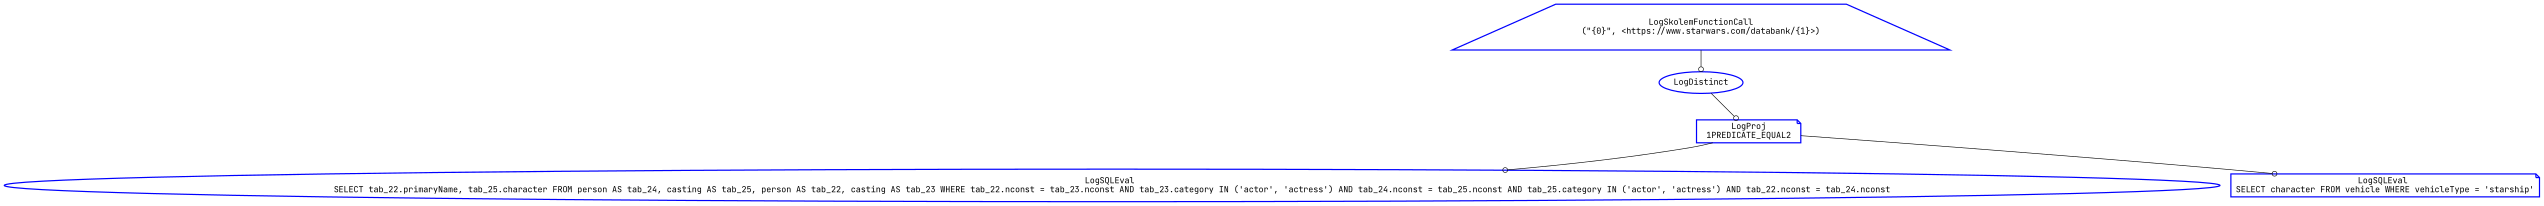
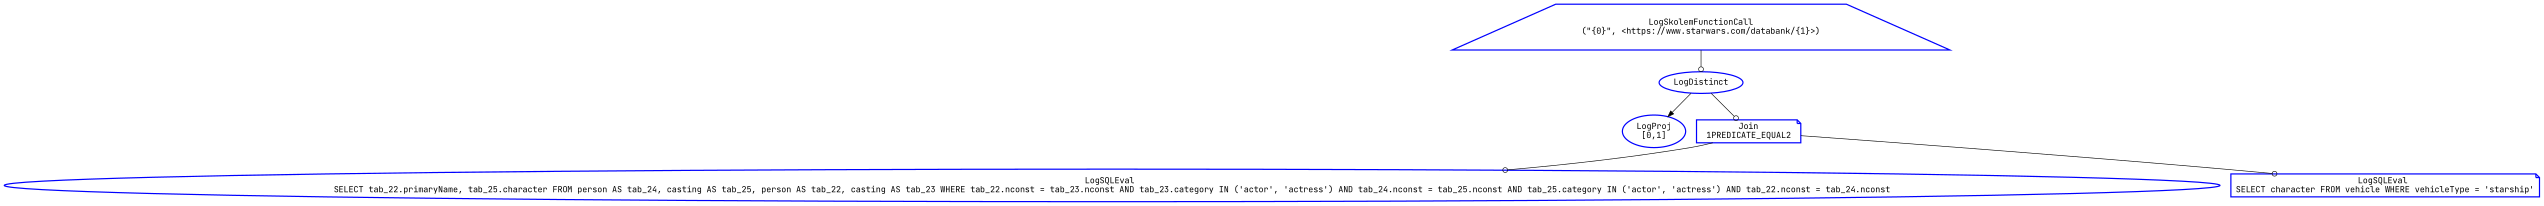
node "LogProj [0,1]": added
node "LogProj 1PREDICATE_EQUAL2": label "LogProj 1PREDICATE_EQUAL2" -> "Join 1PREDICATE_EQUAL2"
